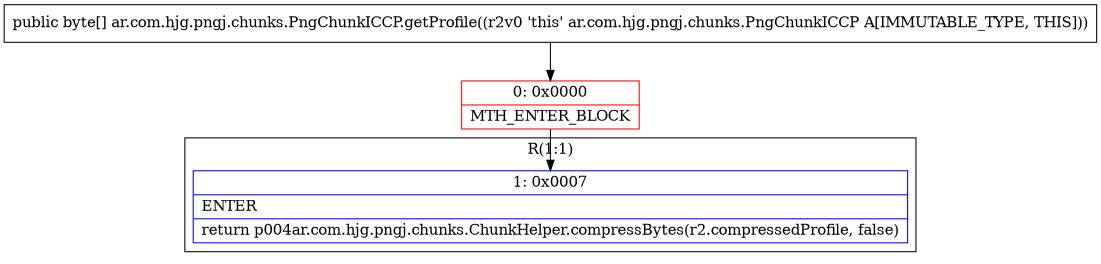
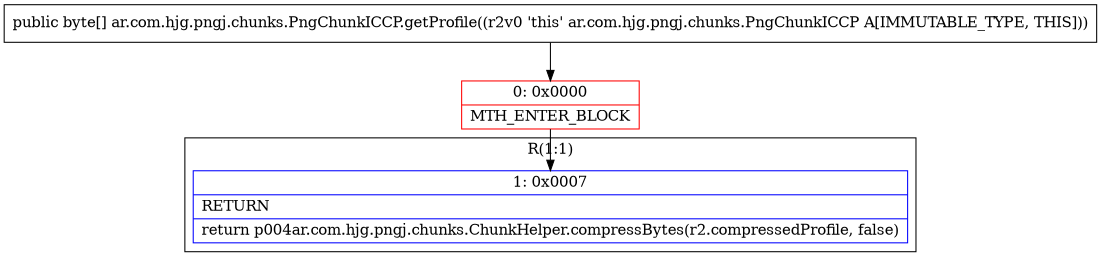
node "1: 0x0007": text "ENTER" -> "RETURN"
